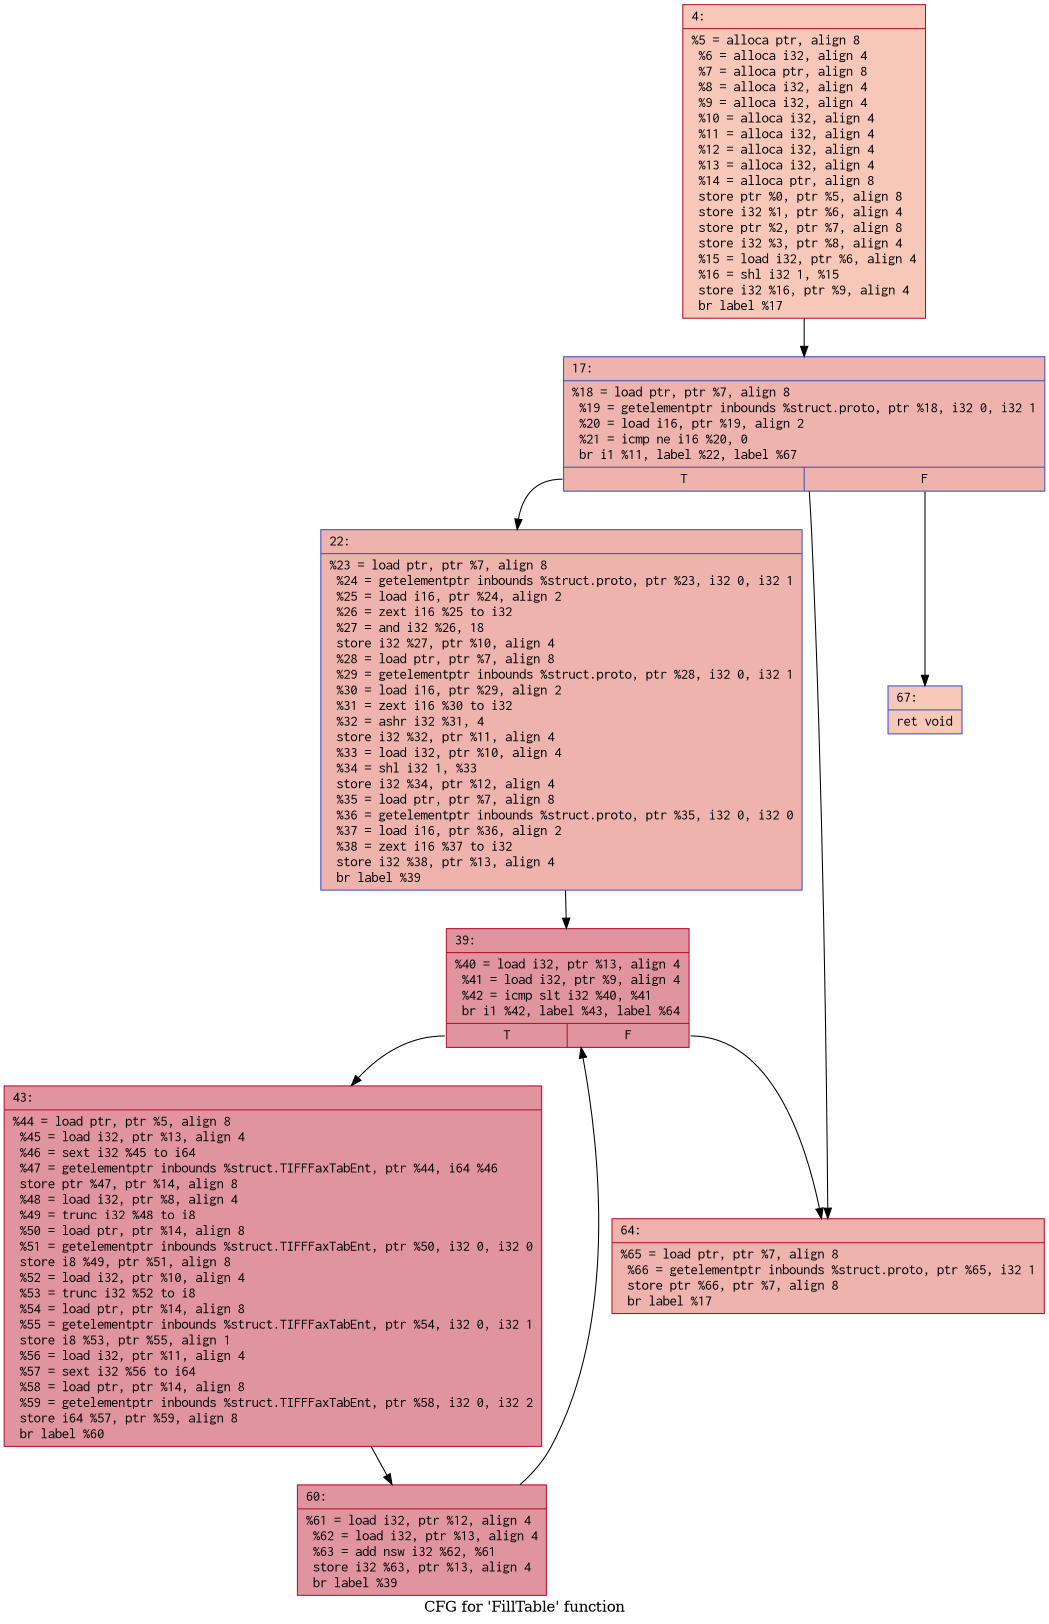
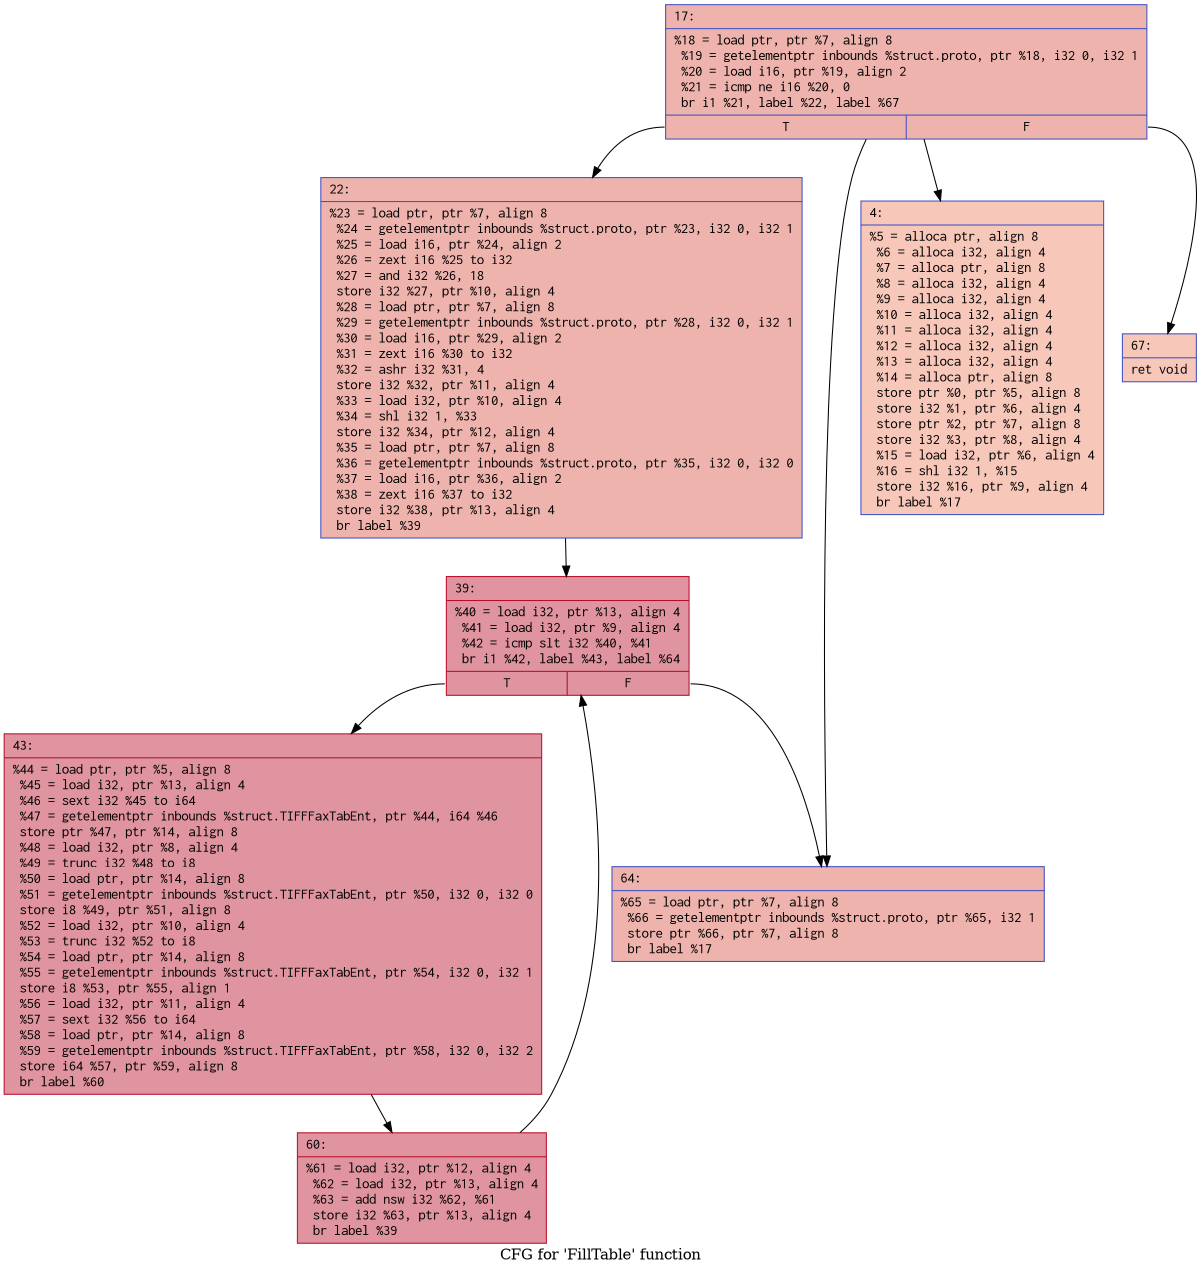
node "4:": color #b70d28ff -> #3d50c3ff
edge "4:" -> "17:": reversed
node "17:": text "br i1 %11, label %22, label %67" -> "br i1 %21, label %22, label %67"
node "64:": color #b70d28ff -> #3d50c3ff
